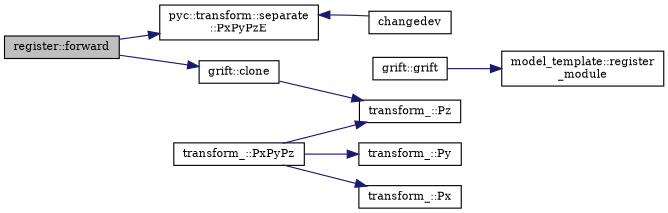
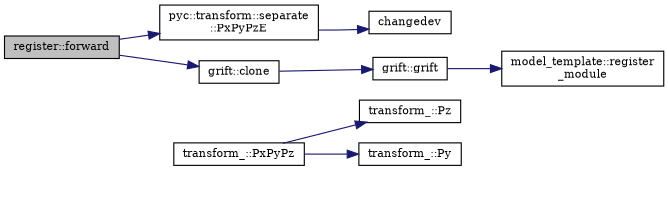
edge "changedev" -> "pyc::transform::separate ::PxPyPzE": reversed
edge "grift::clone" -> "transform_::Pz": now "grift::clone" -> "grift::grift"
node "transform_::Px": removed
